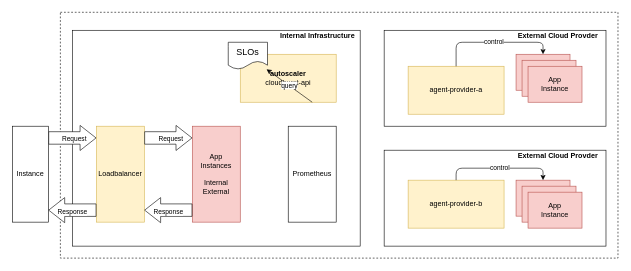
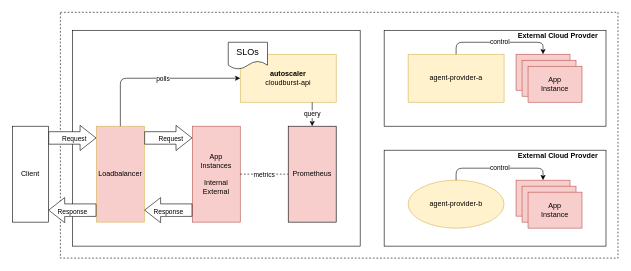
node "Internal Infrastructure": removed
edge "autoscaler cloudburst-api" -> "SLOs": now "autoscaler cloudburst-api" -> "Prometheus"
node "agent-provider-a": moved (456, 90) -> (456, 78)
edge "Loadbalancer" -> "autoscaler cloudburst-api": added, label "polls"
node "Instance": label "Instance" -> "Client"
node "Loadbalancer": fillcolor #fff2cc -> #f8cecc
edge "App Instances Internal External" -- "Prometheus": added, label "metrics"
node "Prometheus": fillcolor #ffffff -> #f8cecc
node "agent-provider-b": shape rectangle -> ellipse
